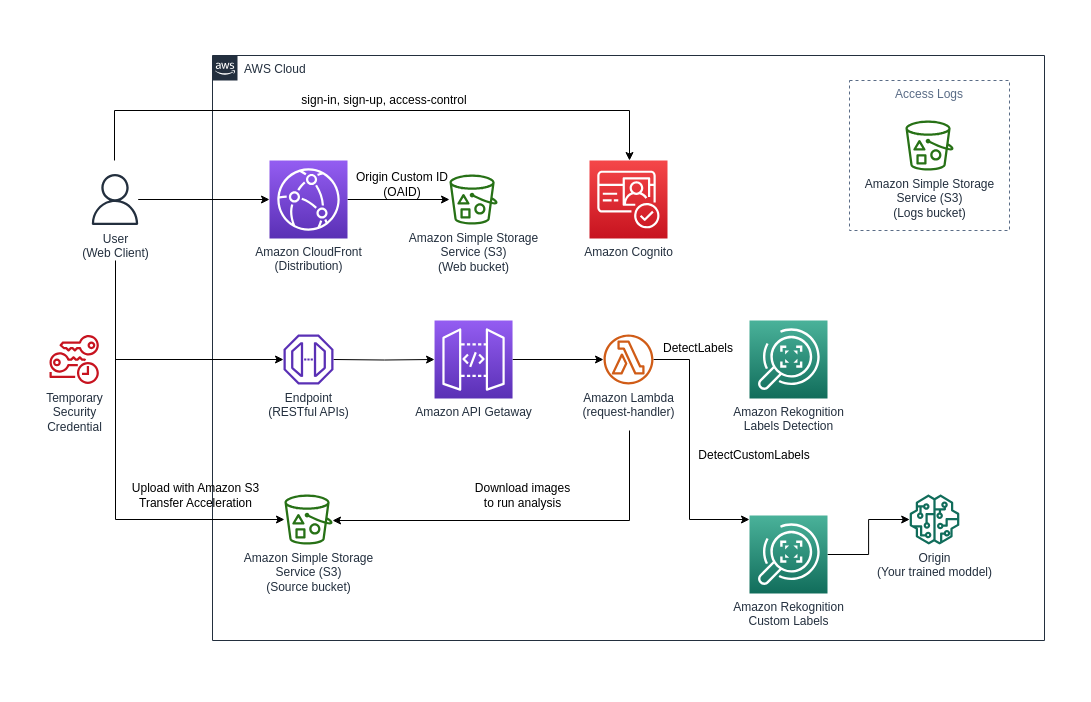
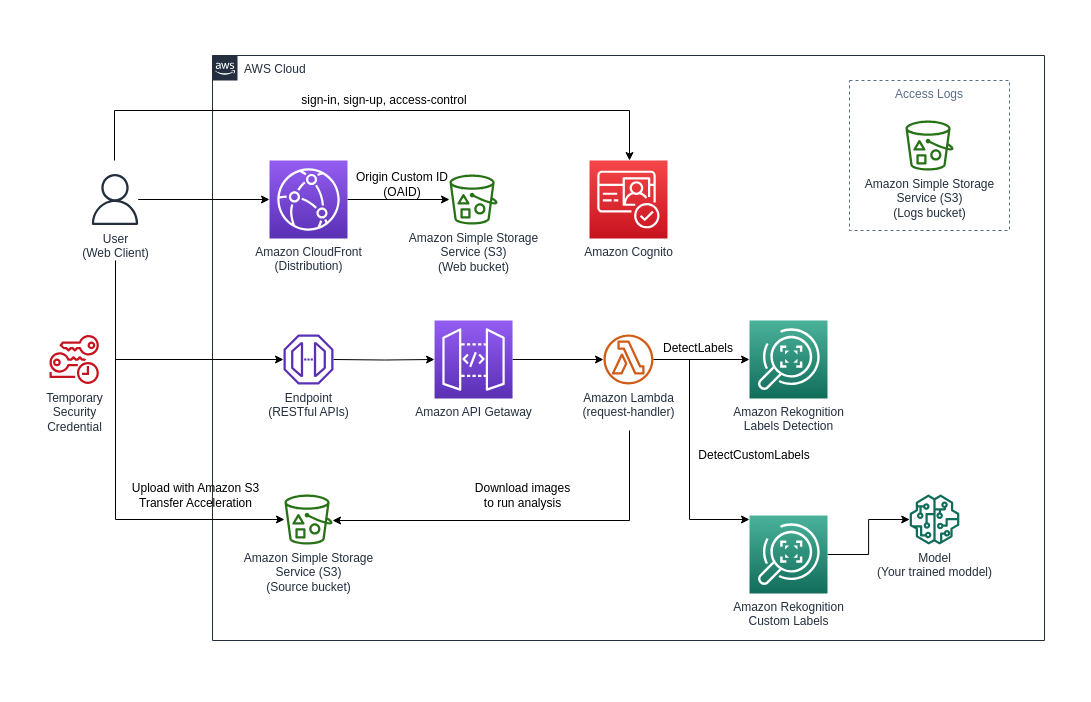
edge "Amazon Lambda (request-handler)" -> "Amazon Rekognition Labels Detection": added
node "Origin (Your trained moddel)": label "Origin (Your trained moddel)" -> "Model (Your trained moddel)"
